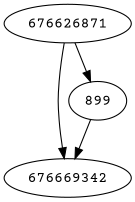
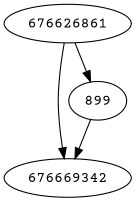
node "676626871": label "676626871" -> "676626861"
